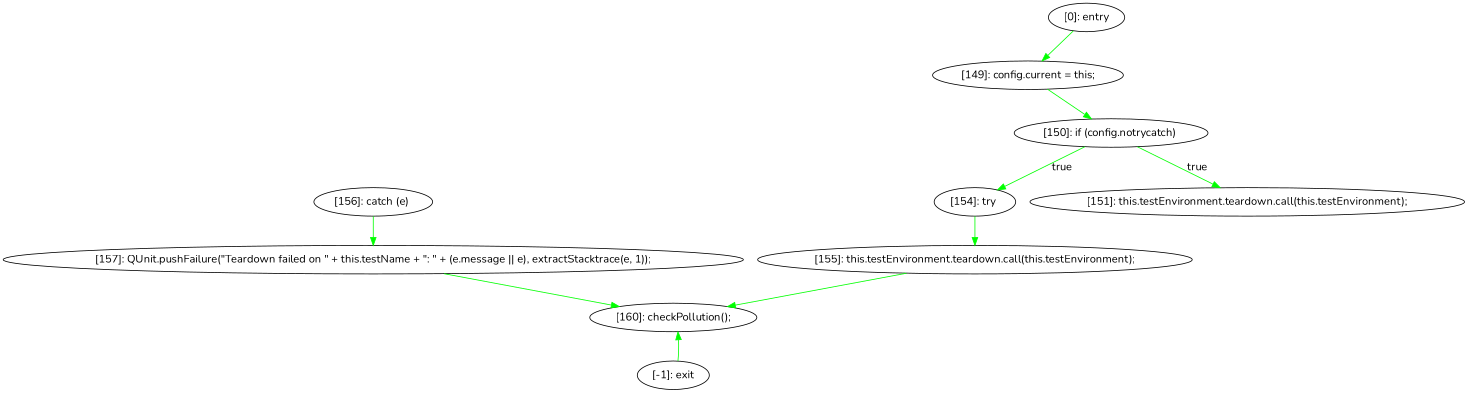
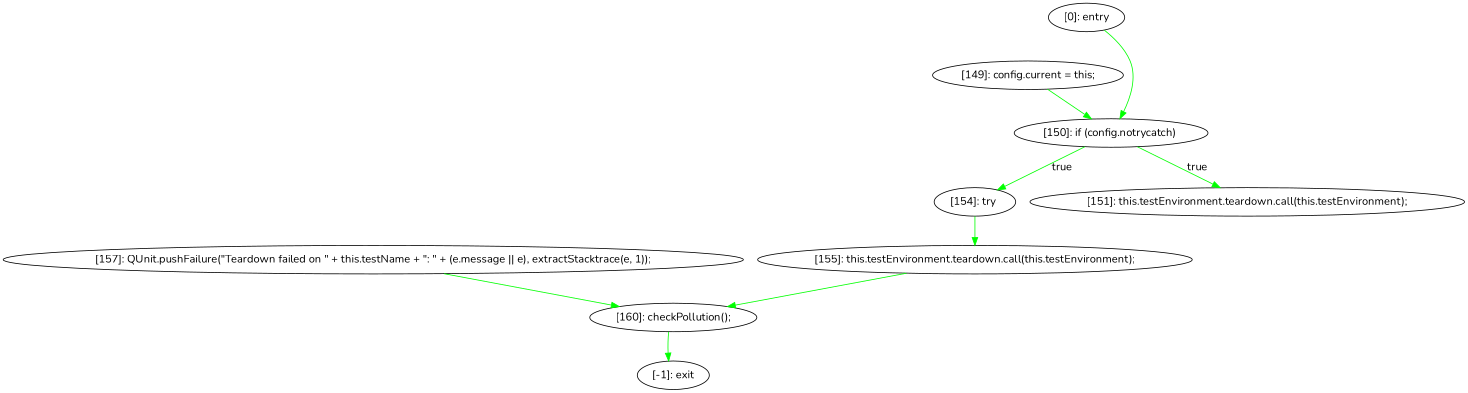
edge "[0]: entry" -> "[149]: config.current = this;": now "[0]: entry" -> "[150]: if (config.notrycatch)"
node "[156]: catch (e)": removed
edge "[-1]: exit" -> "[160]: checkPollution();": reversed
